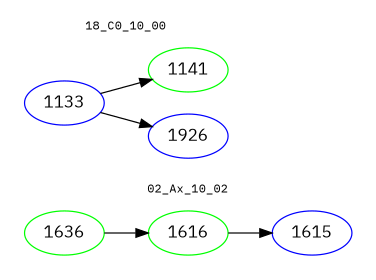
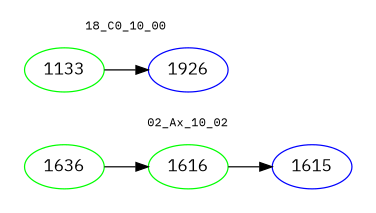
node "1141": removed
node "1133": color blue -> green
